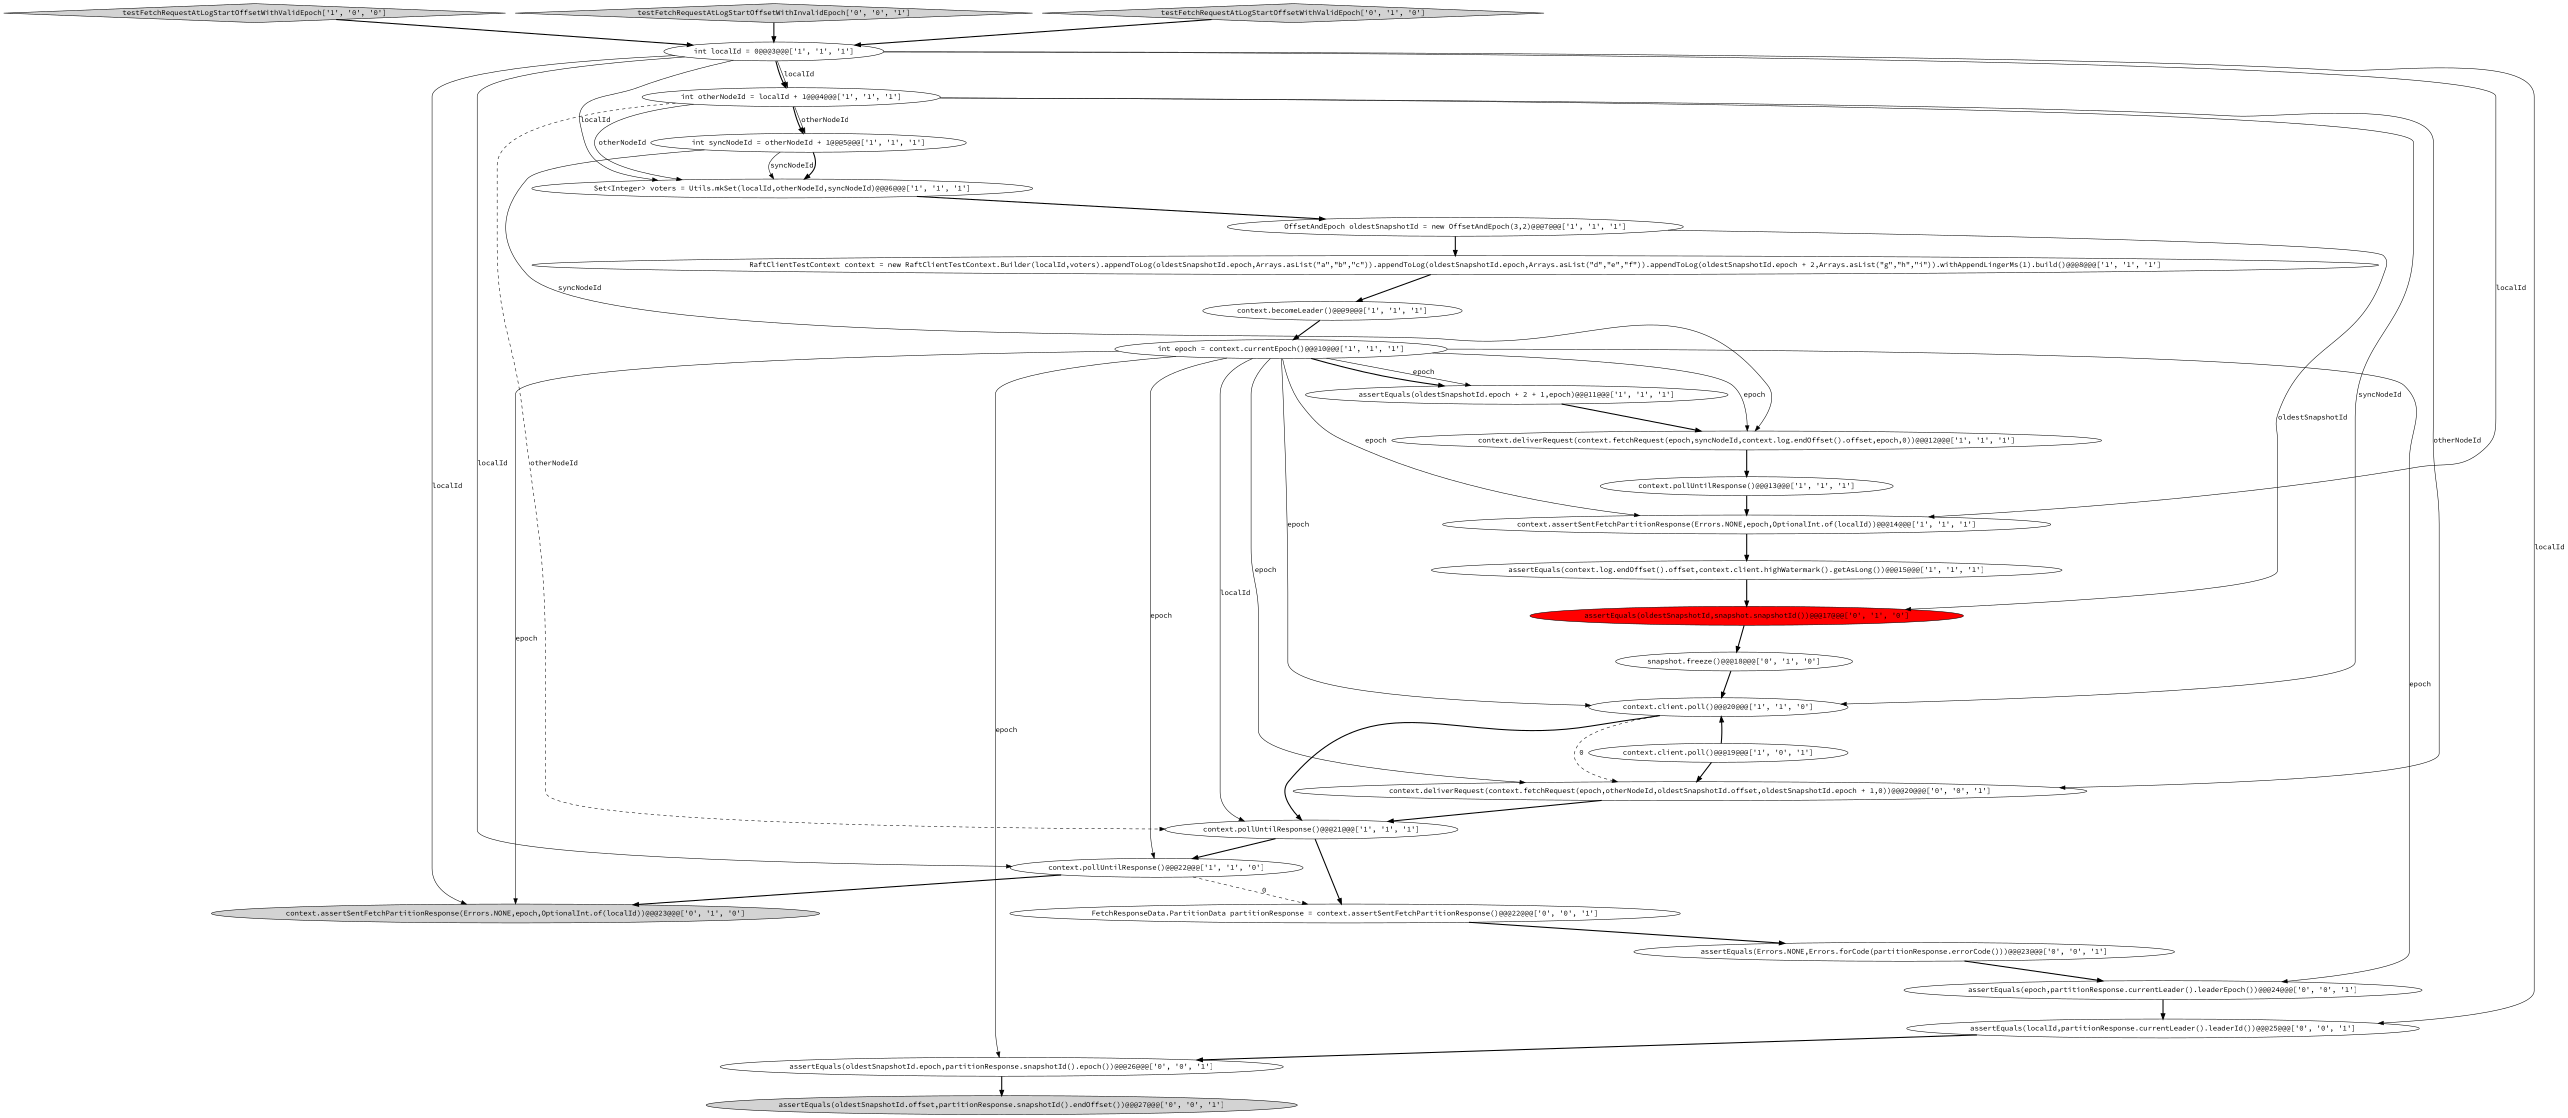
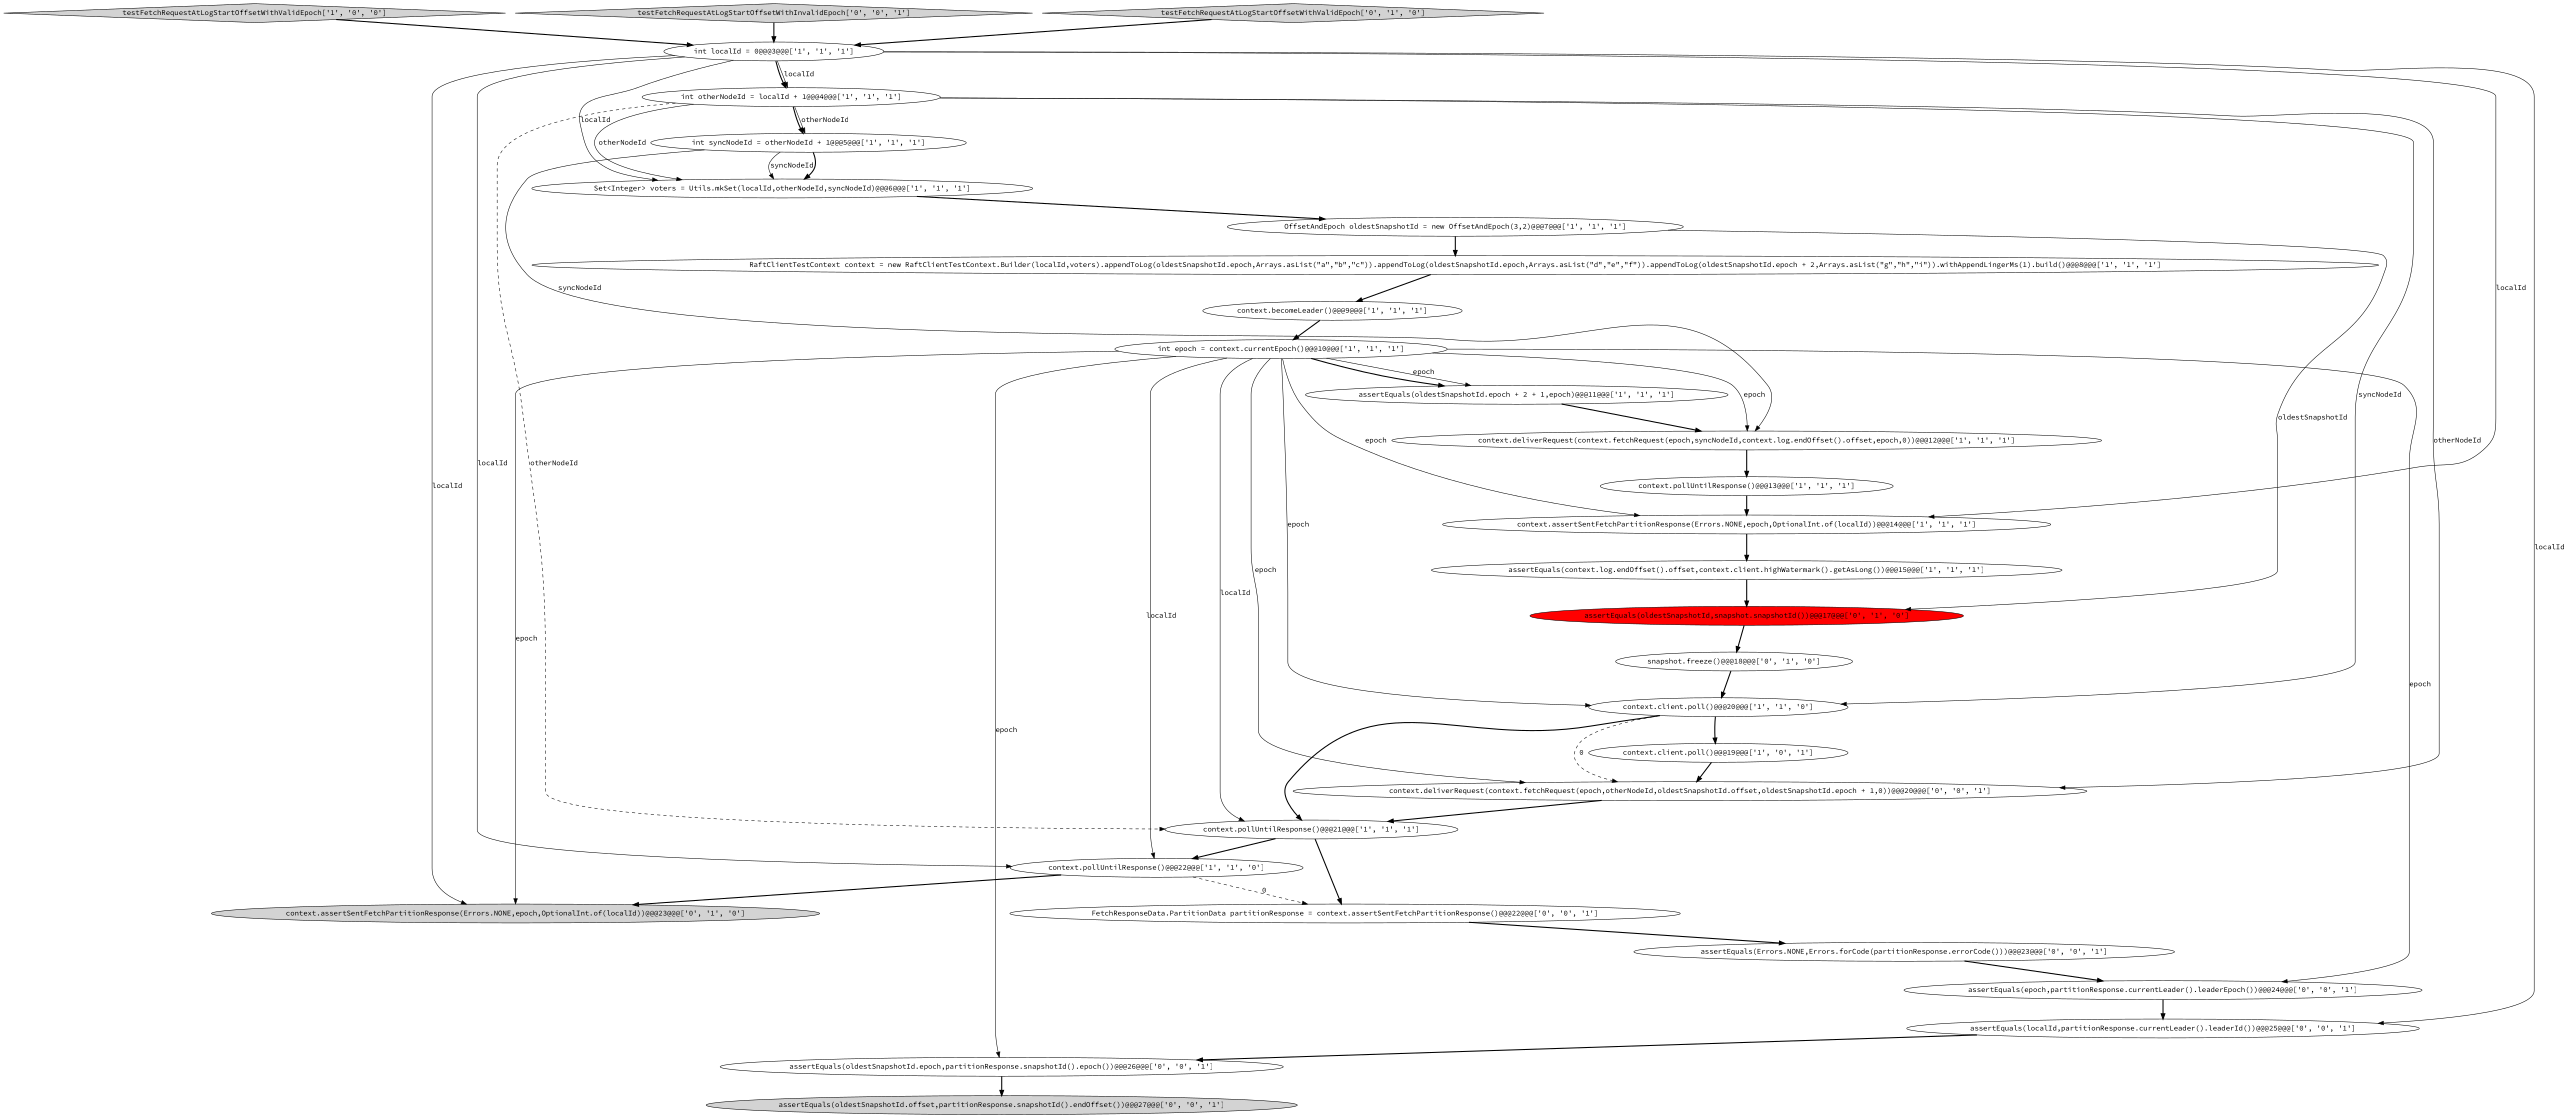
edge "int epoch = context.currentEpoch()@@@10@@@['1', '1', '1']" -> "context.pollUntilResponse()@@@22@@@['1', '1', '0']": label "epoch" -> "localId"
edge "context.client.poll()@@@19@@@['1', '0', '1']" -> "context.client.poll()@@@20@@@['1', '1', '0']": reversed
